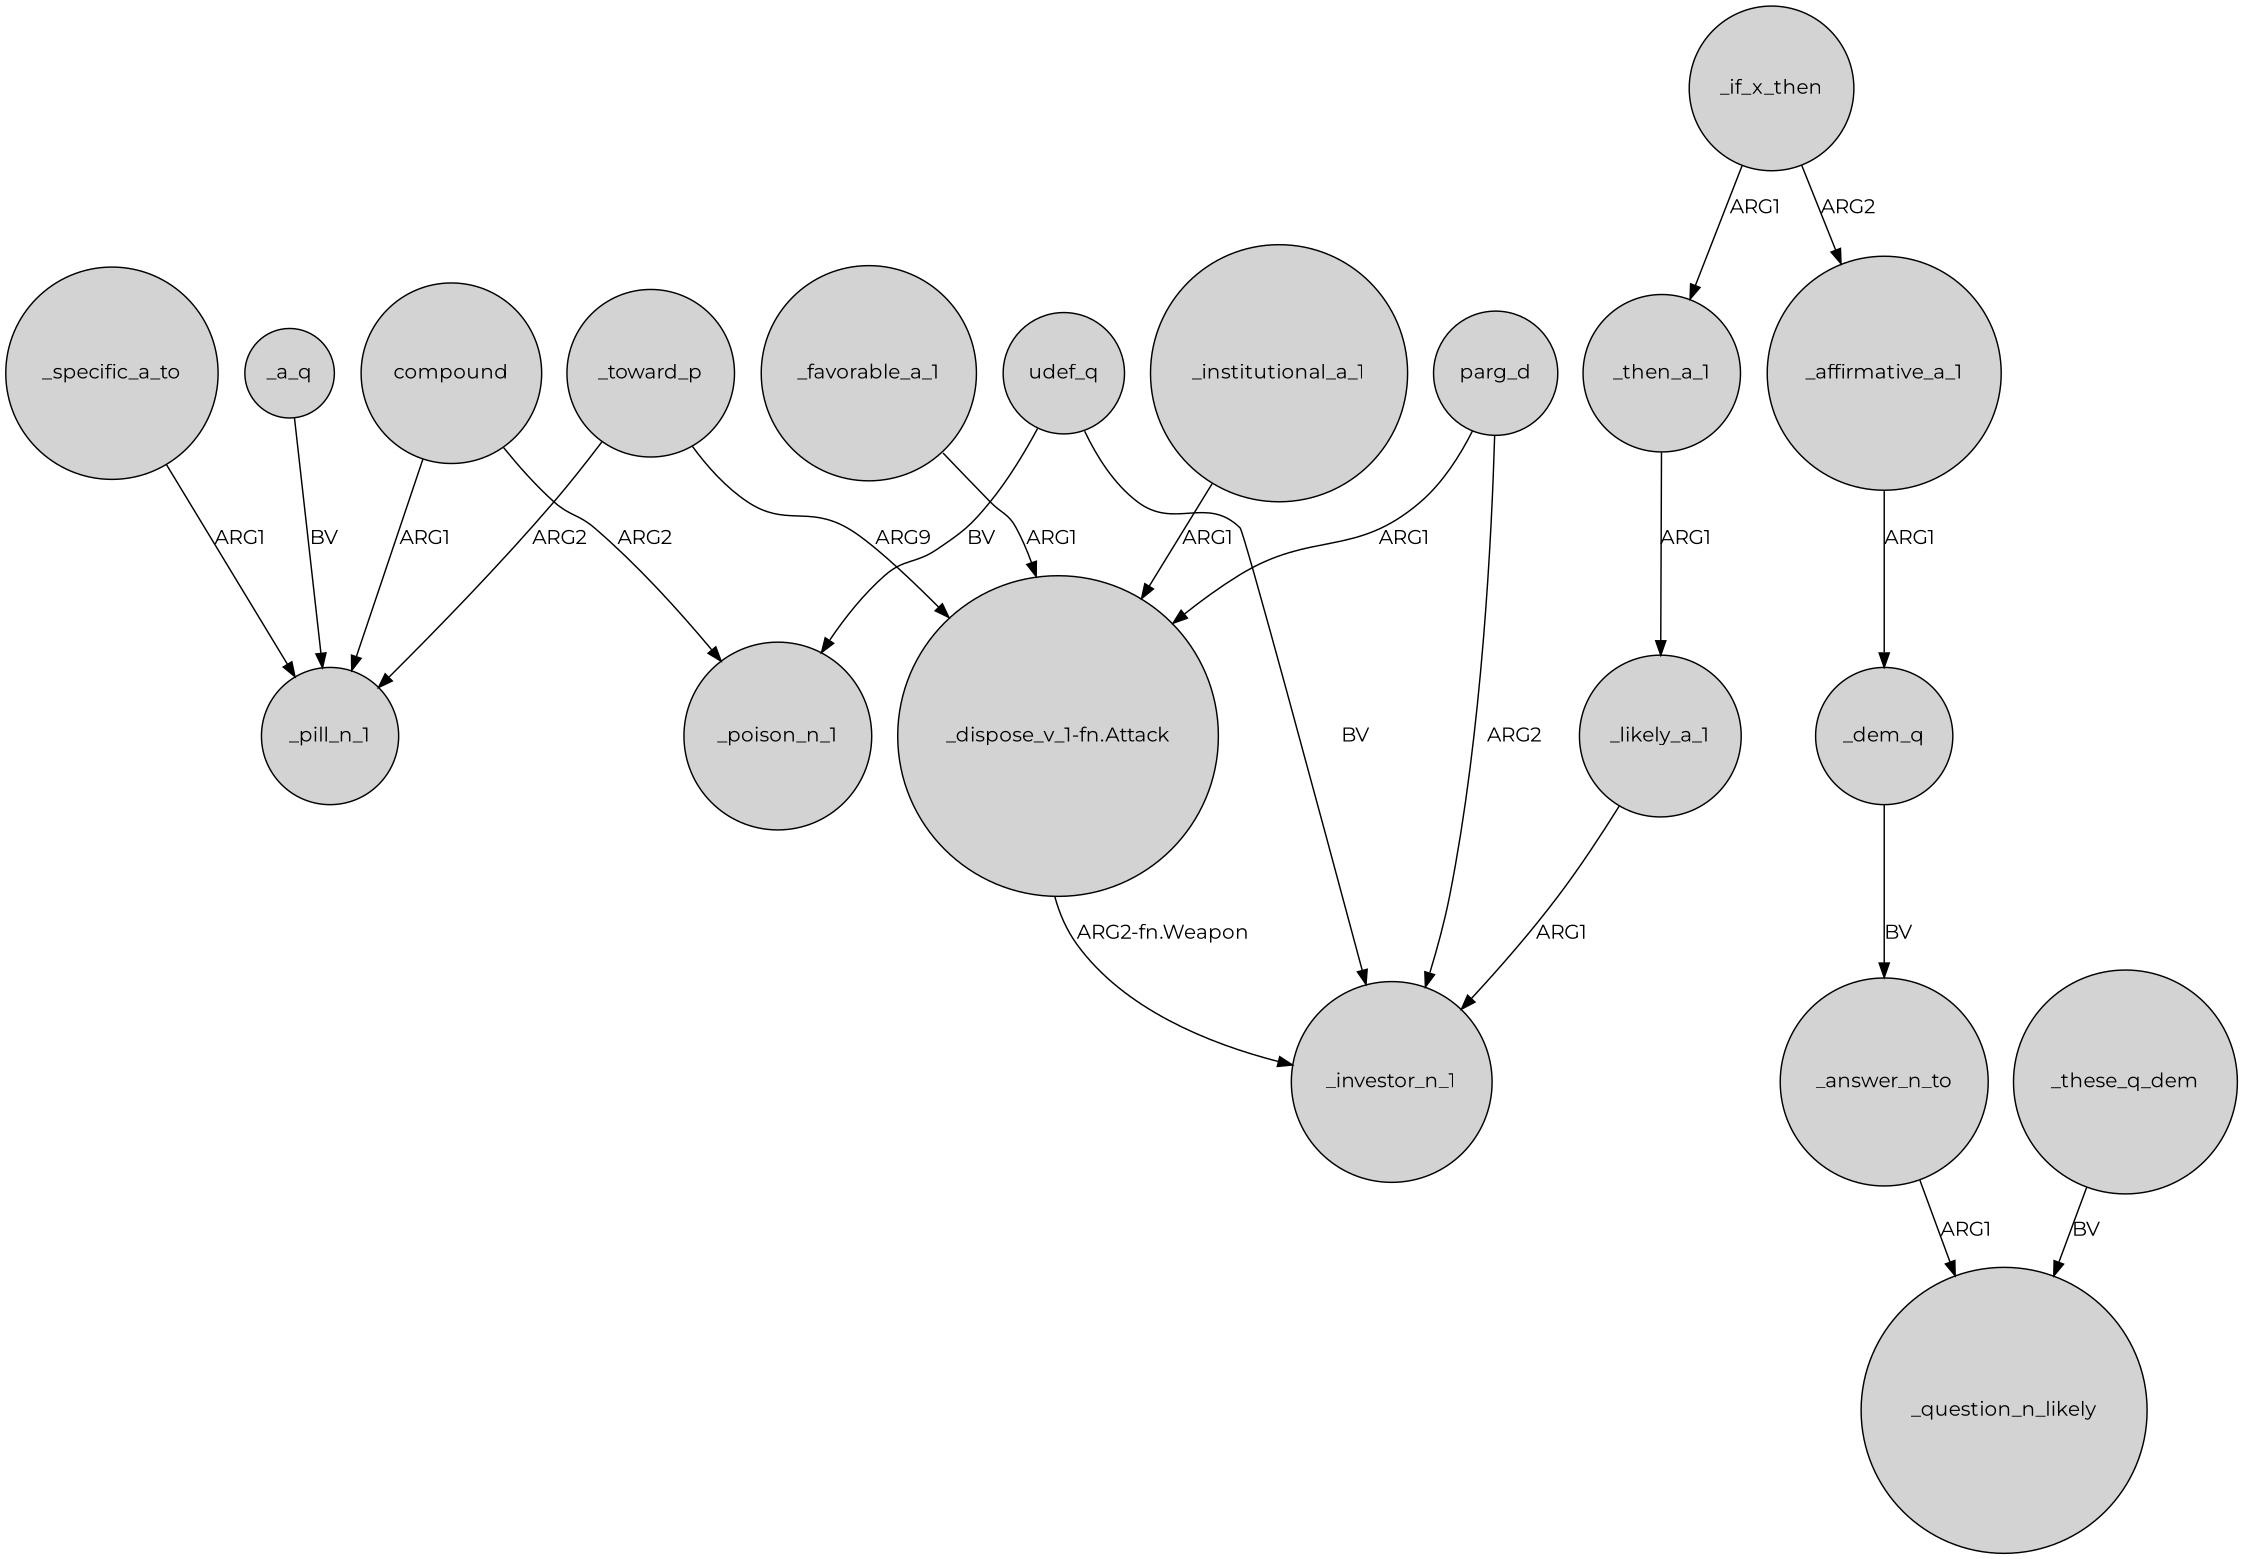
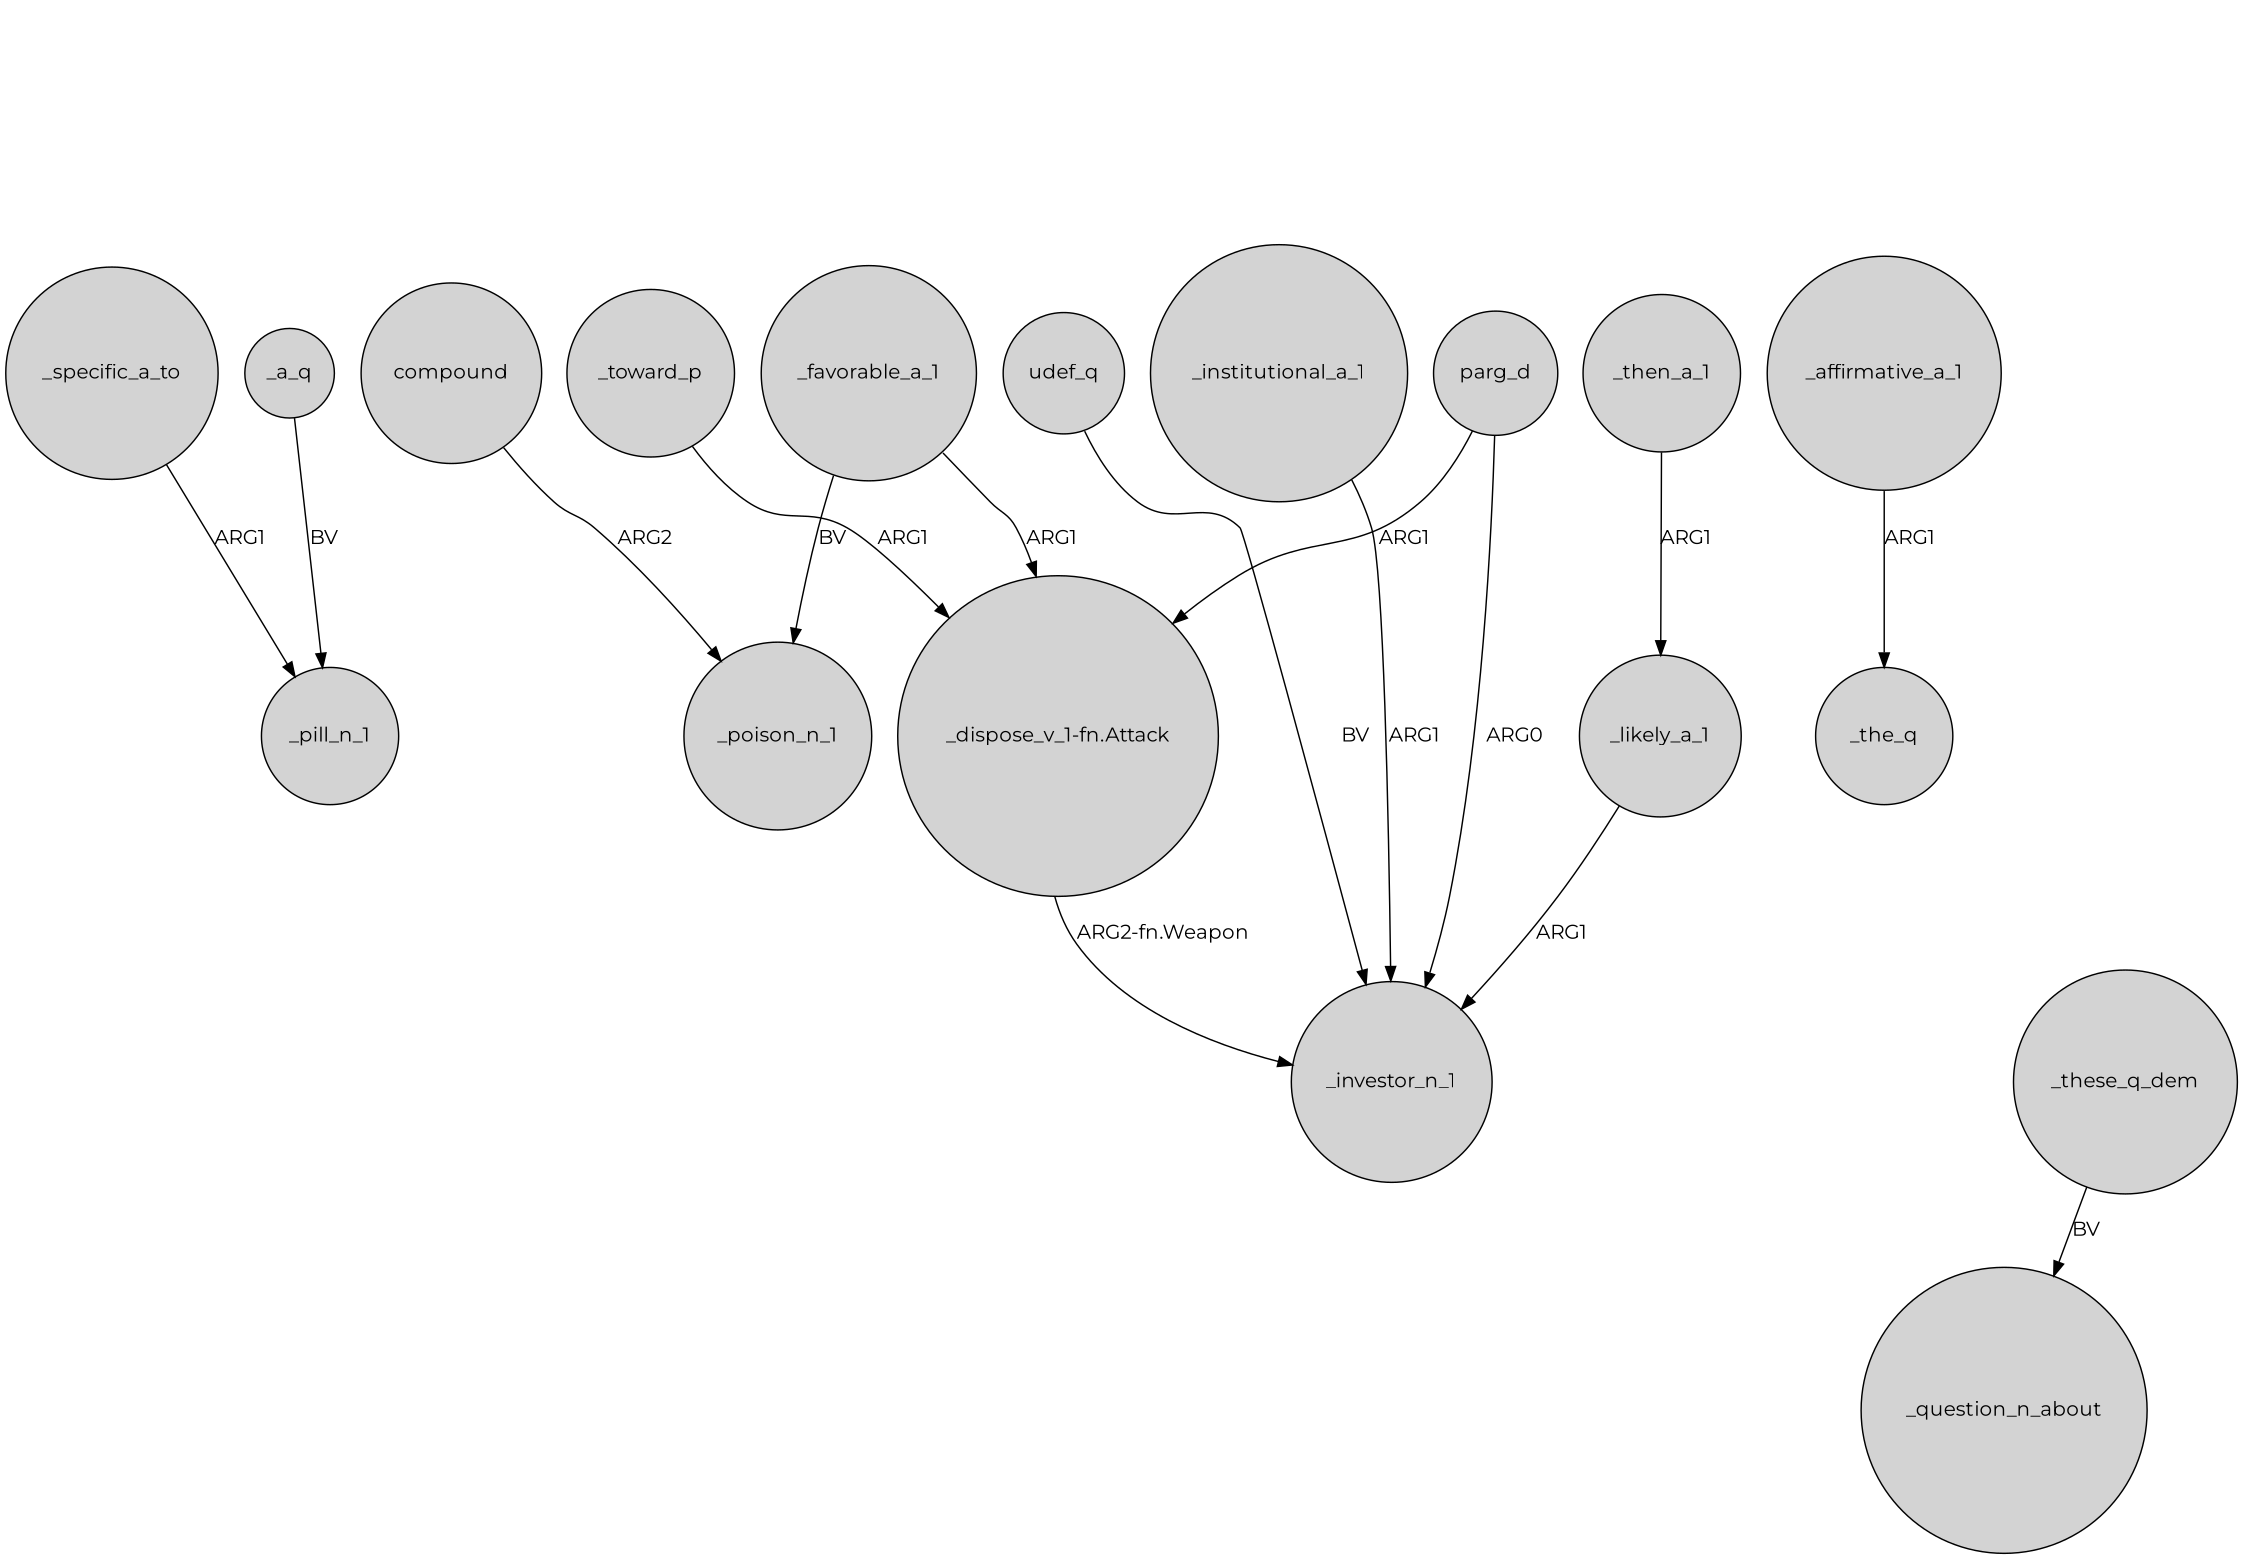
node "_if_x_then": removed
edge "_institutional_a_1" -> "_dispose_v_1-fn.Attack": now "_institutional_a_1" -> "_investor_n_1"
edge "_toward_p" -> "_dispose_v_1-fn.Attack": label "ARG9" -> "ARG1"
edge "udef_q" -> "_poison_n_1": now "_favorable_a_1" -> "_poison_n_1"
edge "compound" -> "_pill_n_1": removed, label "ARG1"
edge "_toward_p" -> "_pill_n_1": removed, label "ARG2"
edge "parg_d" -> "_investor_n_1": label "ARG2" -> "ARG0"
node "_dem_q": label "_dem_q" -> "_the_q"
node "_answer_n_to": removed
node "_question_n_likely": label "_question_n_likely" -> "_question_n_about"
